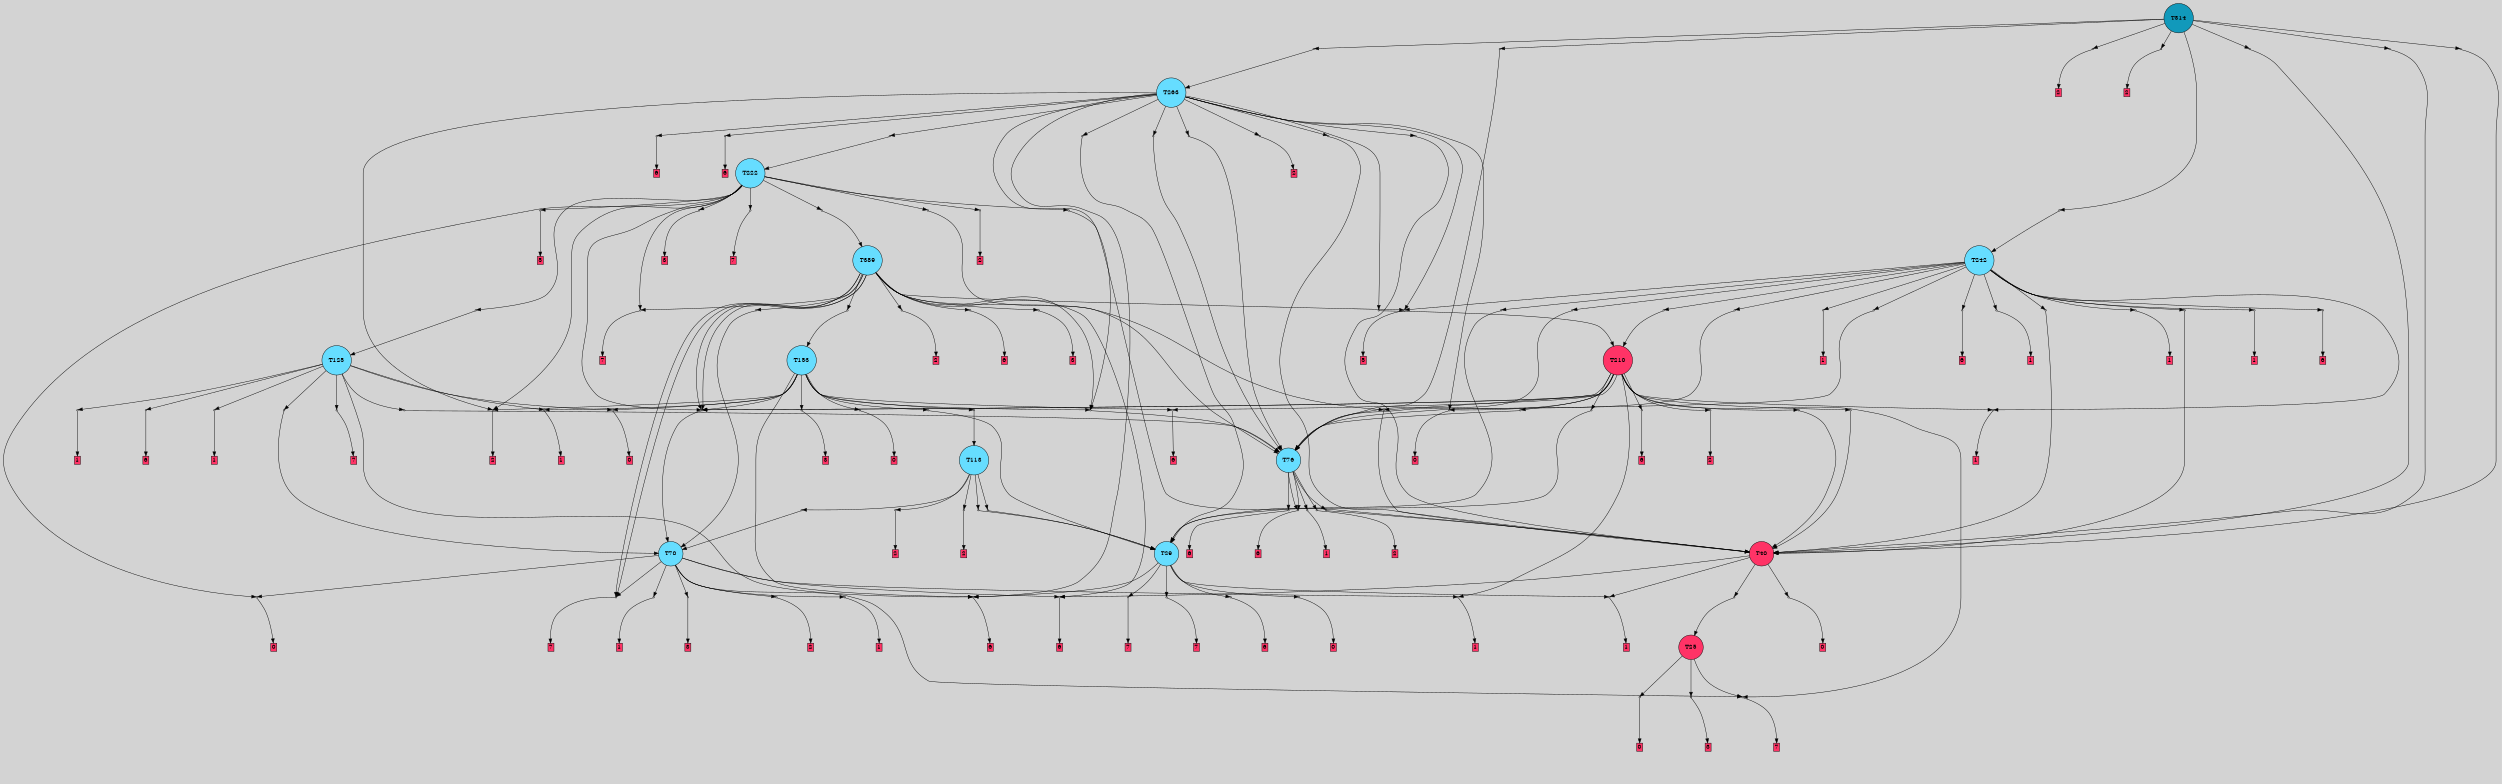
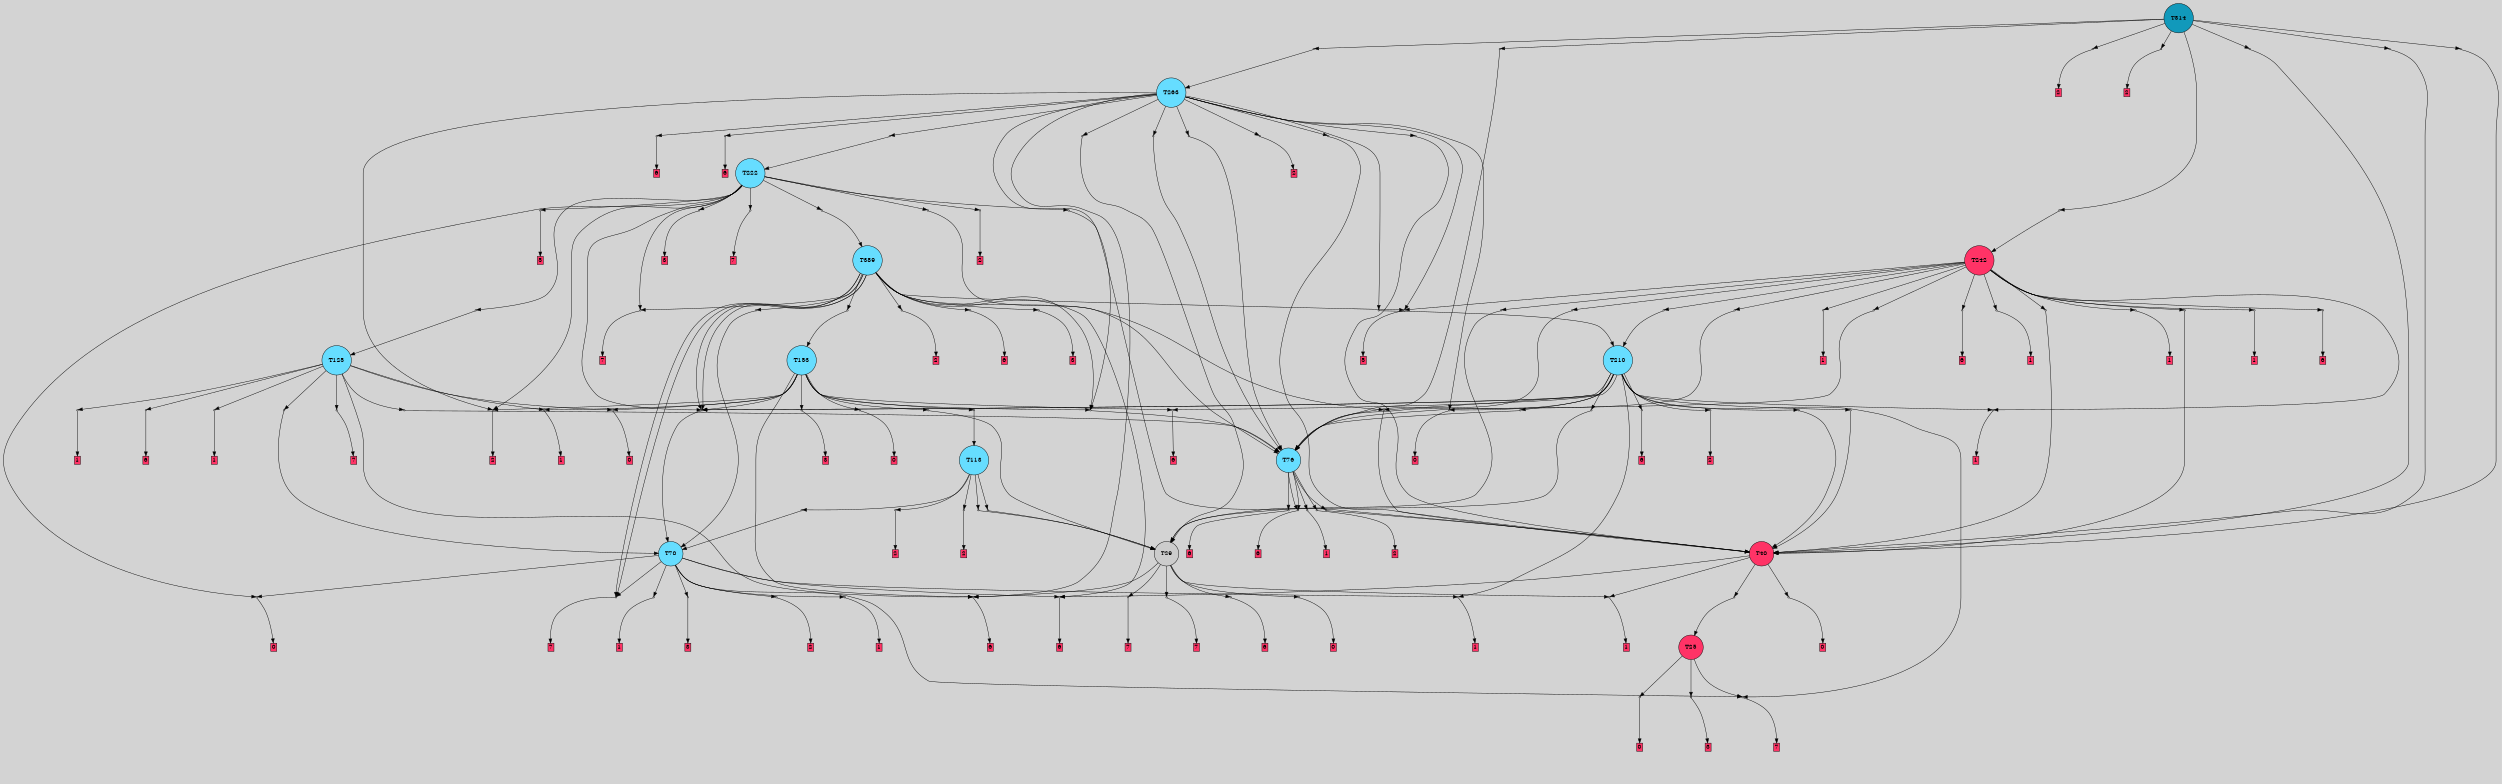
node "T242": fillcolor #66ddff -> #ff3366
node "T210": fillcolor #ff3366 -> #66ddff
node "T29": fillcolor #66ddff -> #cccccc
